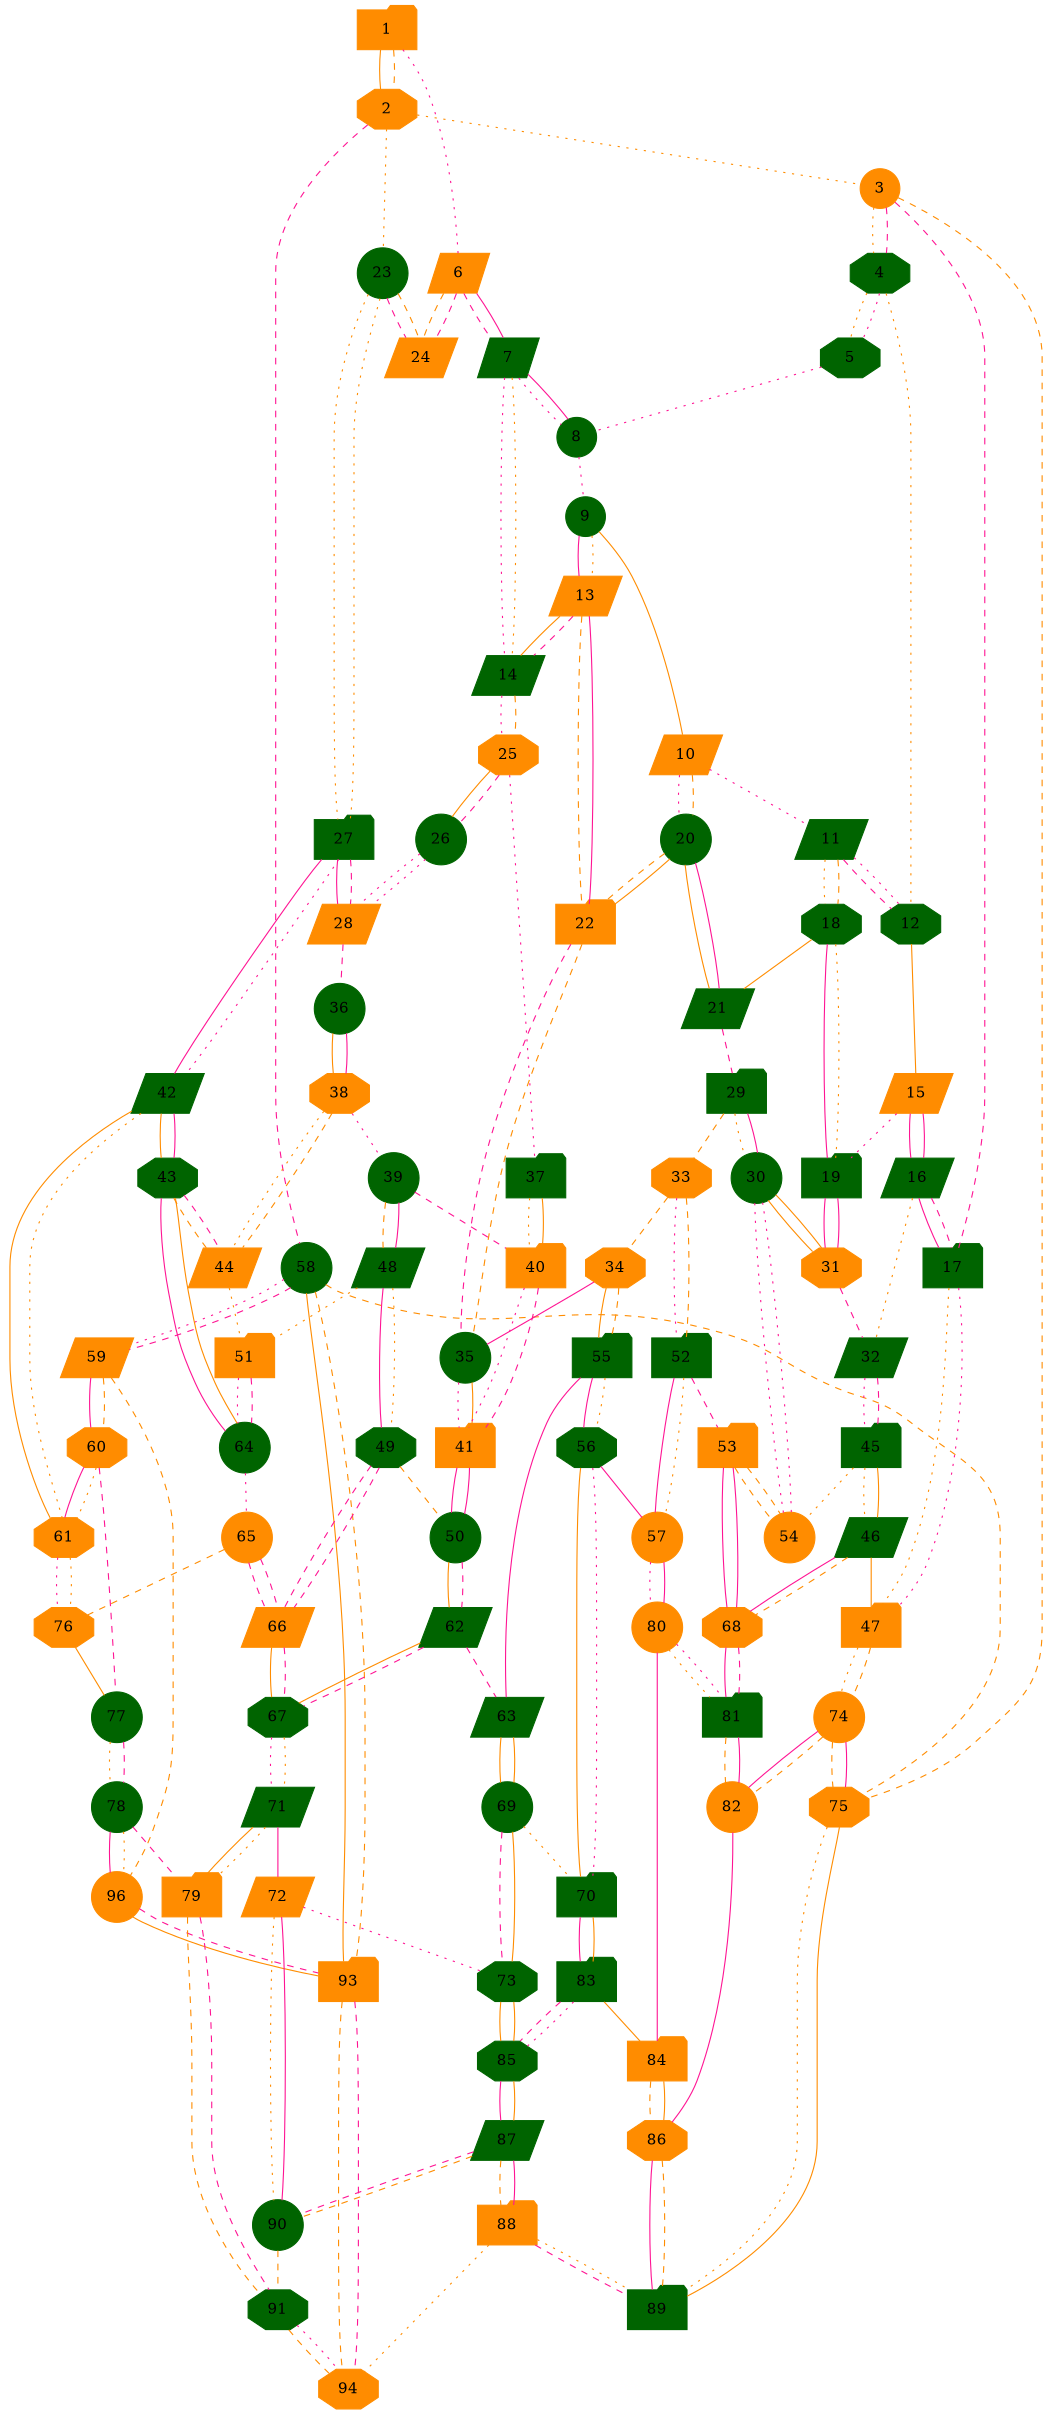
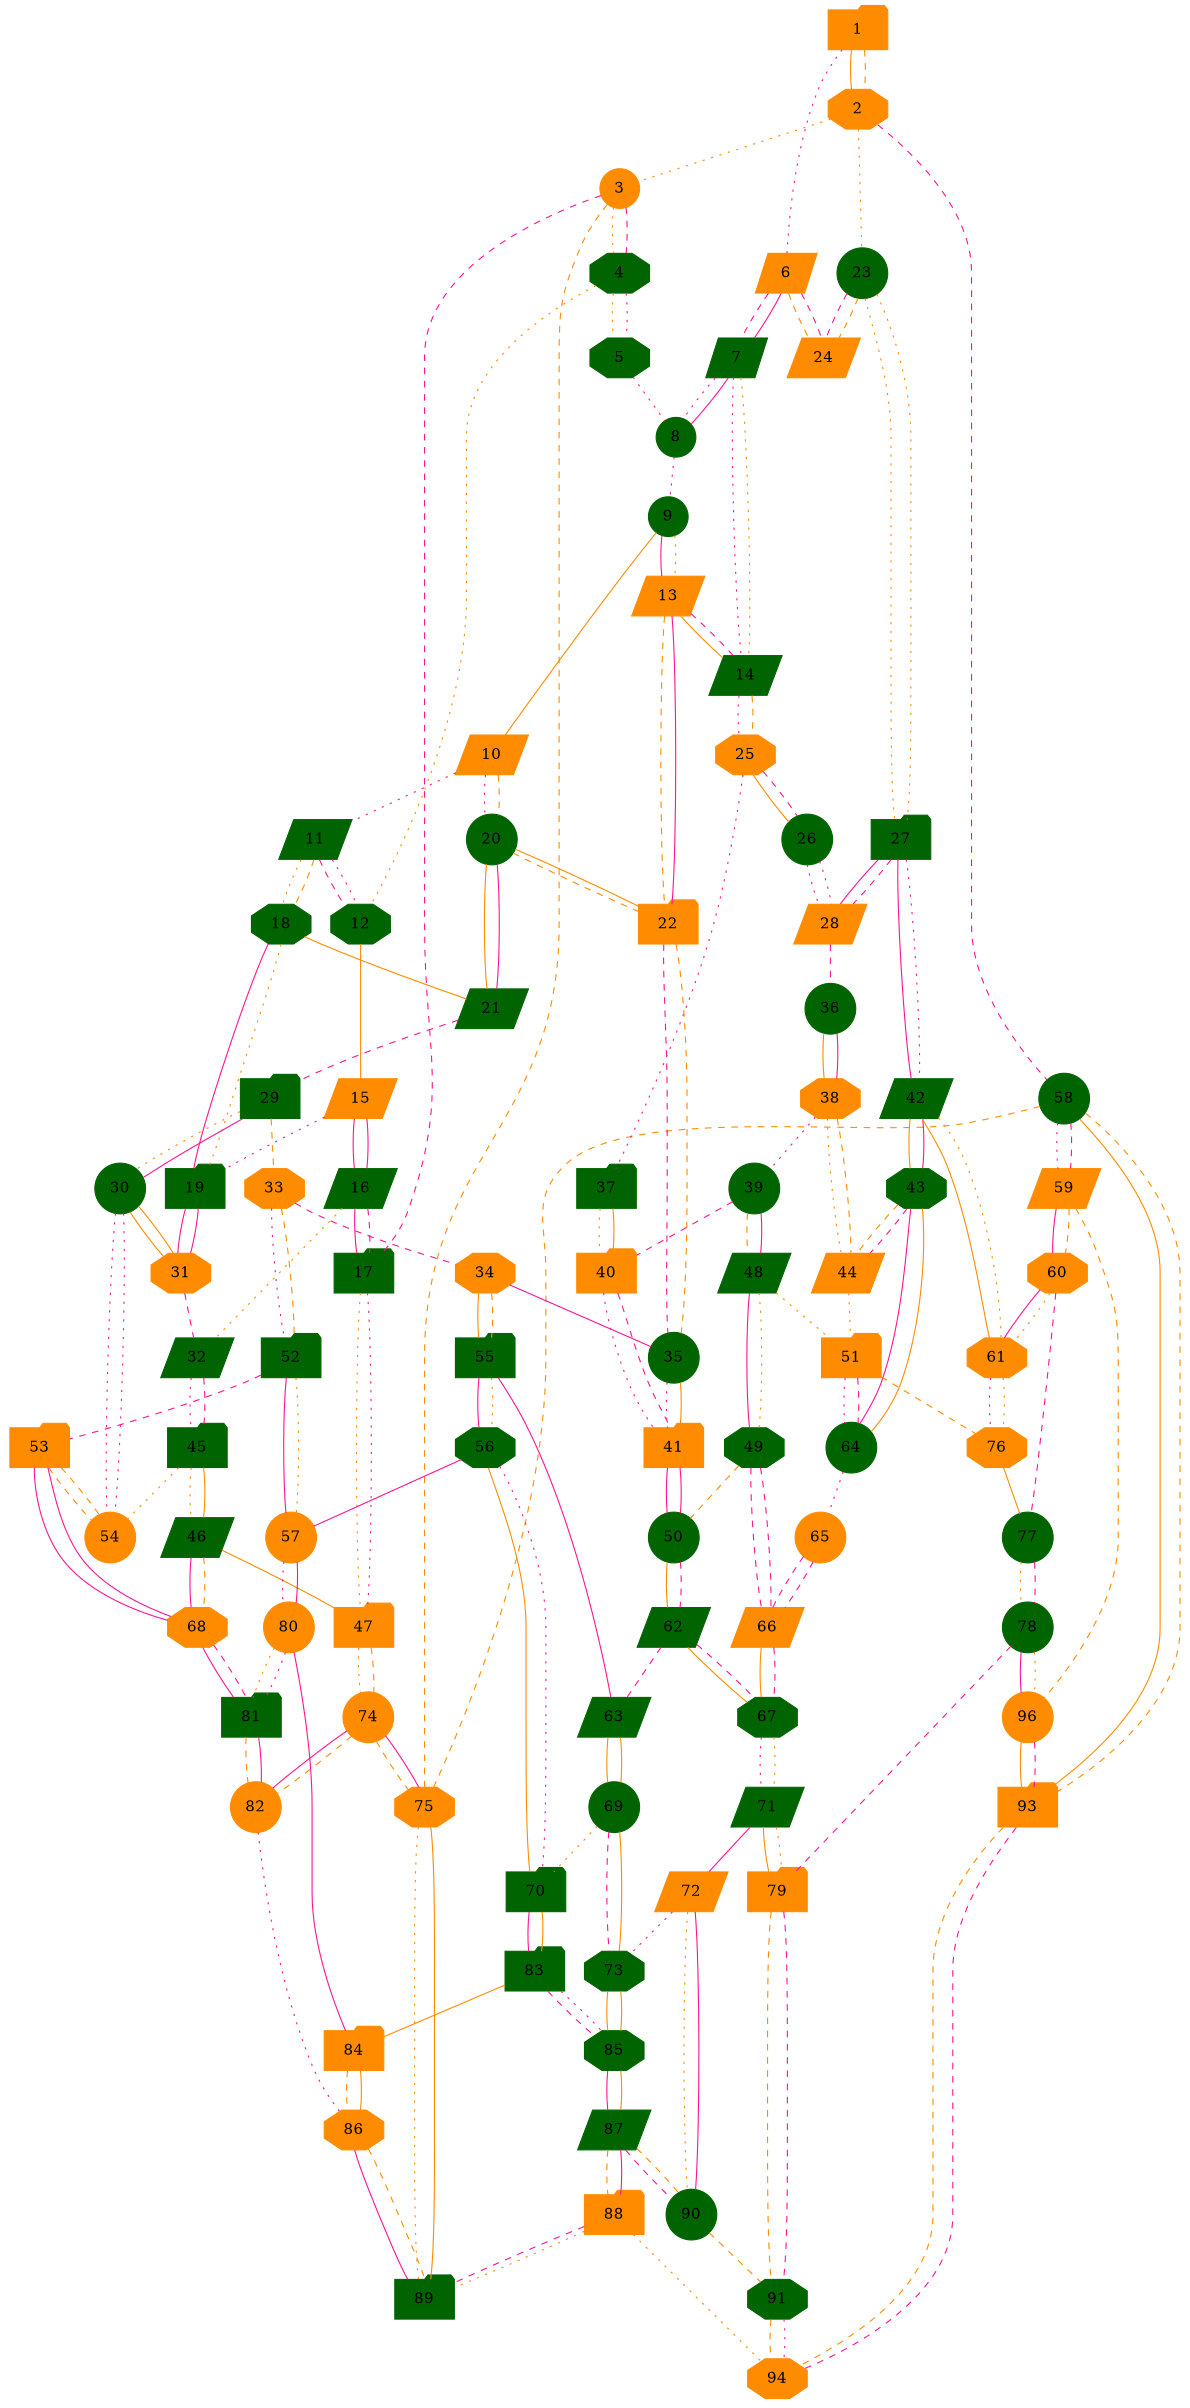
edge "33" -- "34": color darkorange -> deeppink
edge "65" -- "76": now "51" -- "76"
edge "82" -- "86": style solid -> dotted
